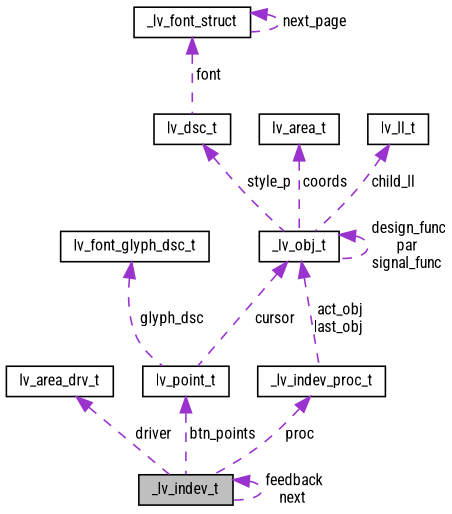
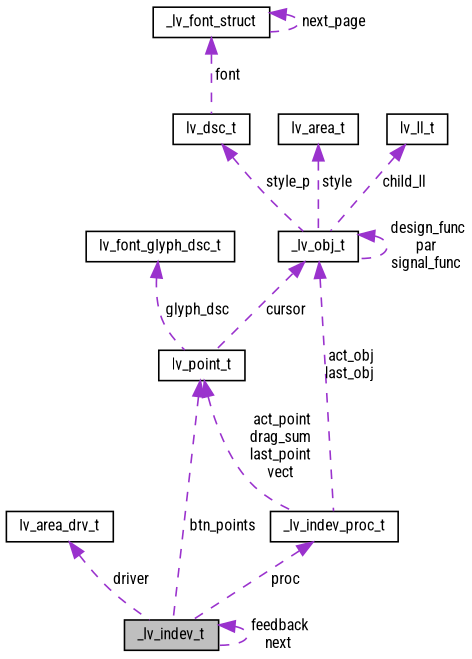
edge "_lv_obj_t" -> "lv_area_t": label " coords" -> " style"
edge "_lv_indev_proc_t" -> "lv_point_t": added, label "act_point drag_sum last_point vect"
